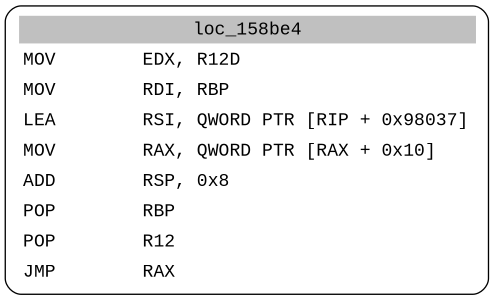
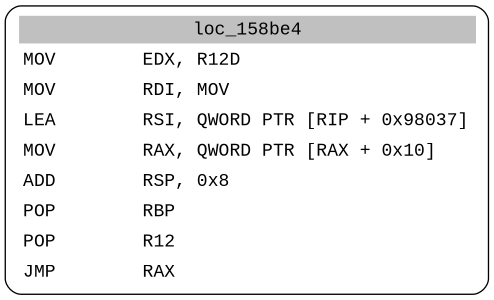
node "loc_158be4": text "MOV        RDI, RBP" -> "MOV        RDI, MOV"
